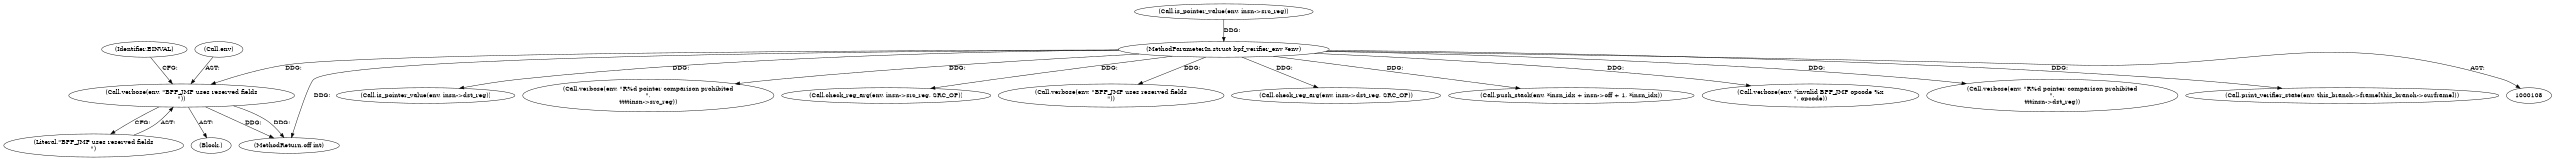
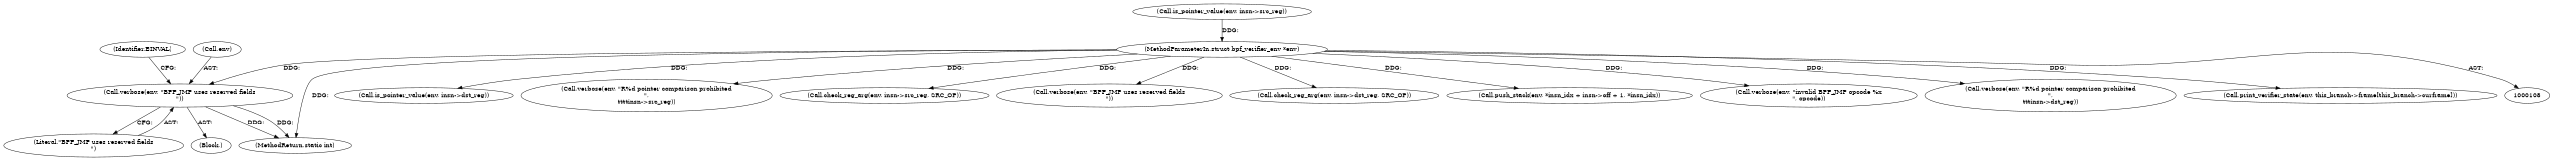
node "(MethodReturn,off int)": label "(MethodReturn,off int)" -> "(MethodReturn,static int)"
